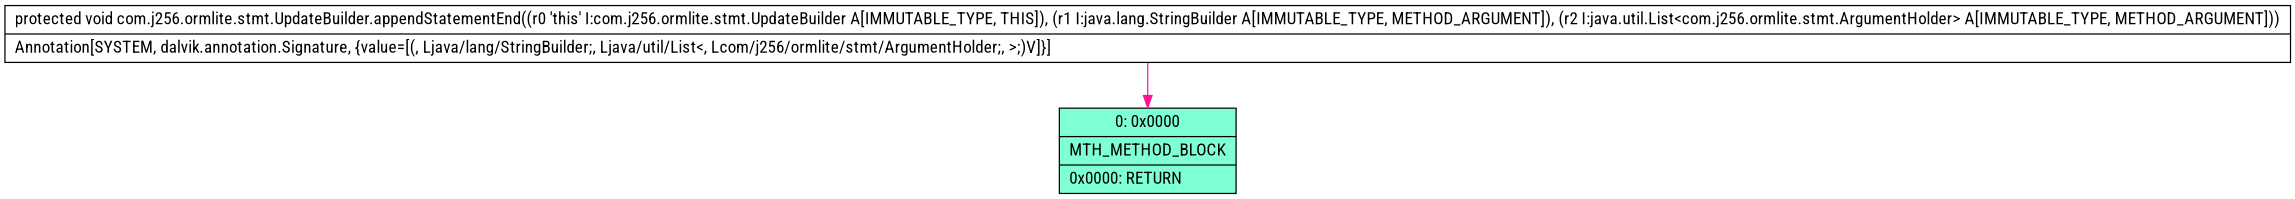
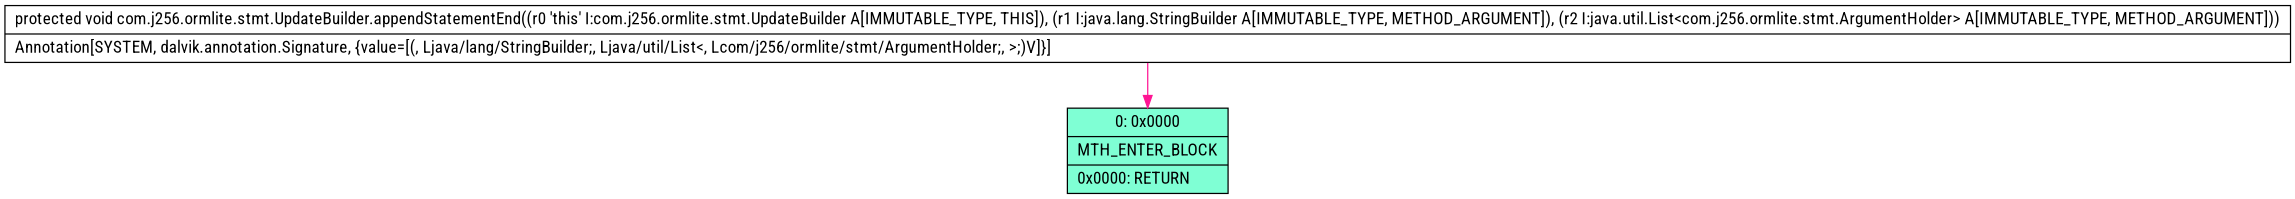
node "0: 0x0000": text "MTH_METHOD_BLOCK" -> "MTH_ENTER_BLOCK"
